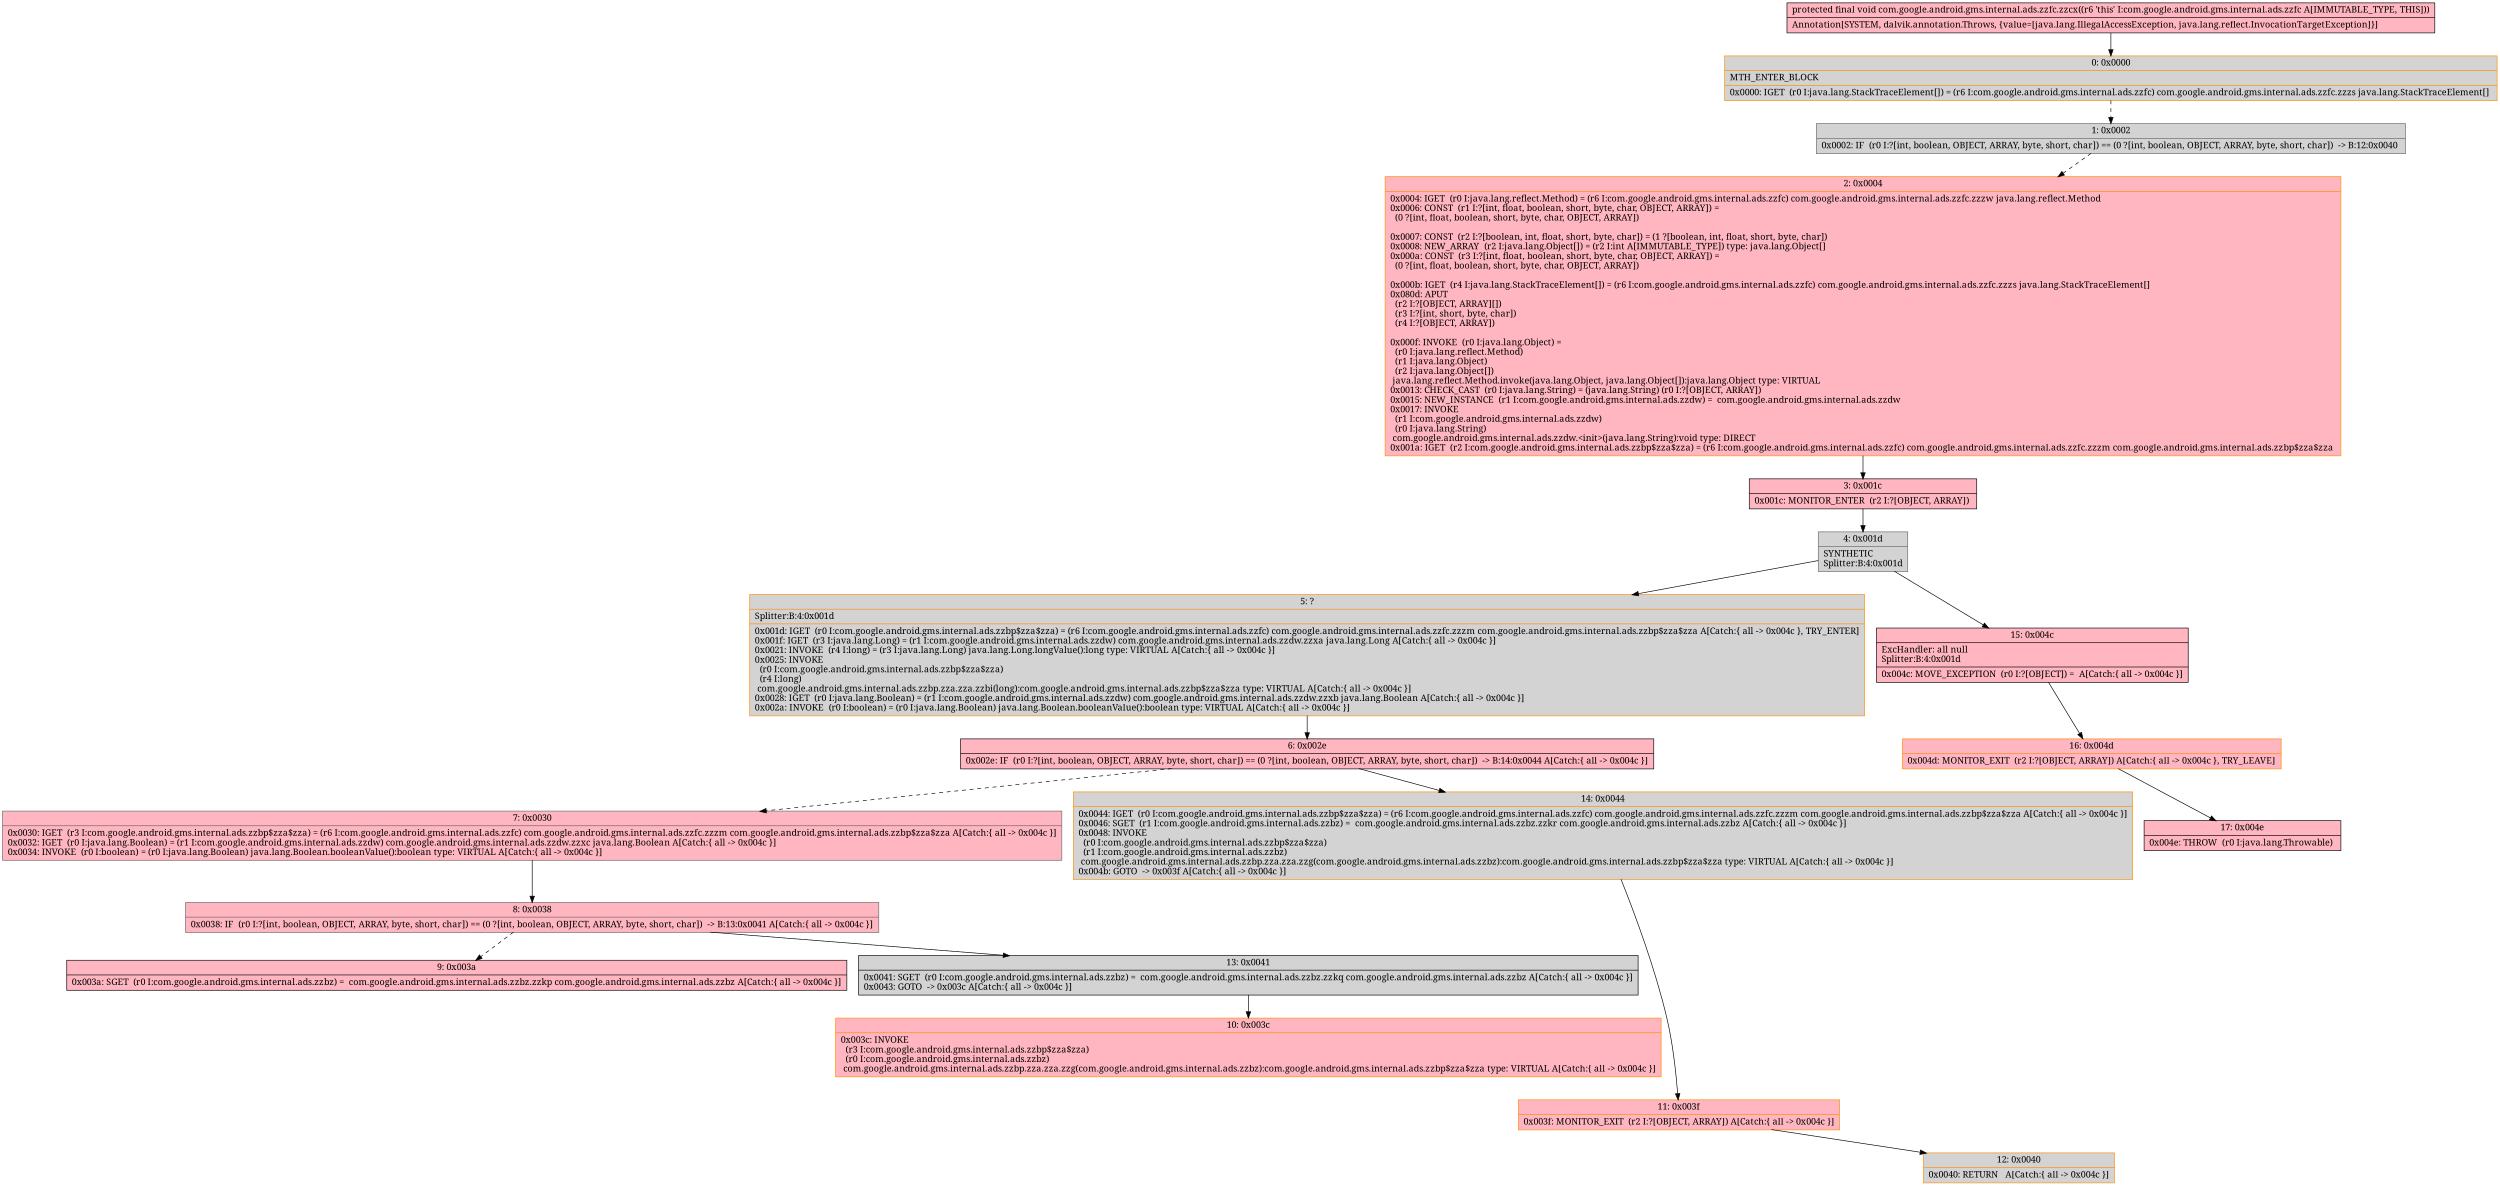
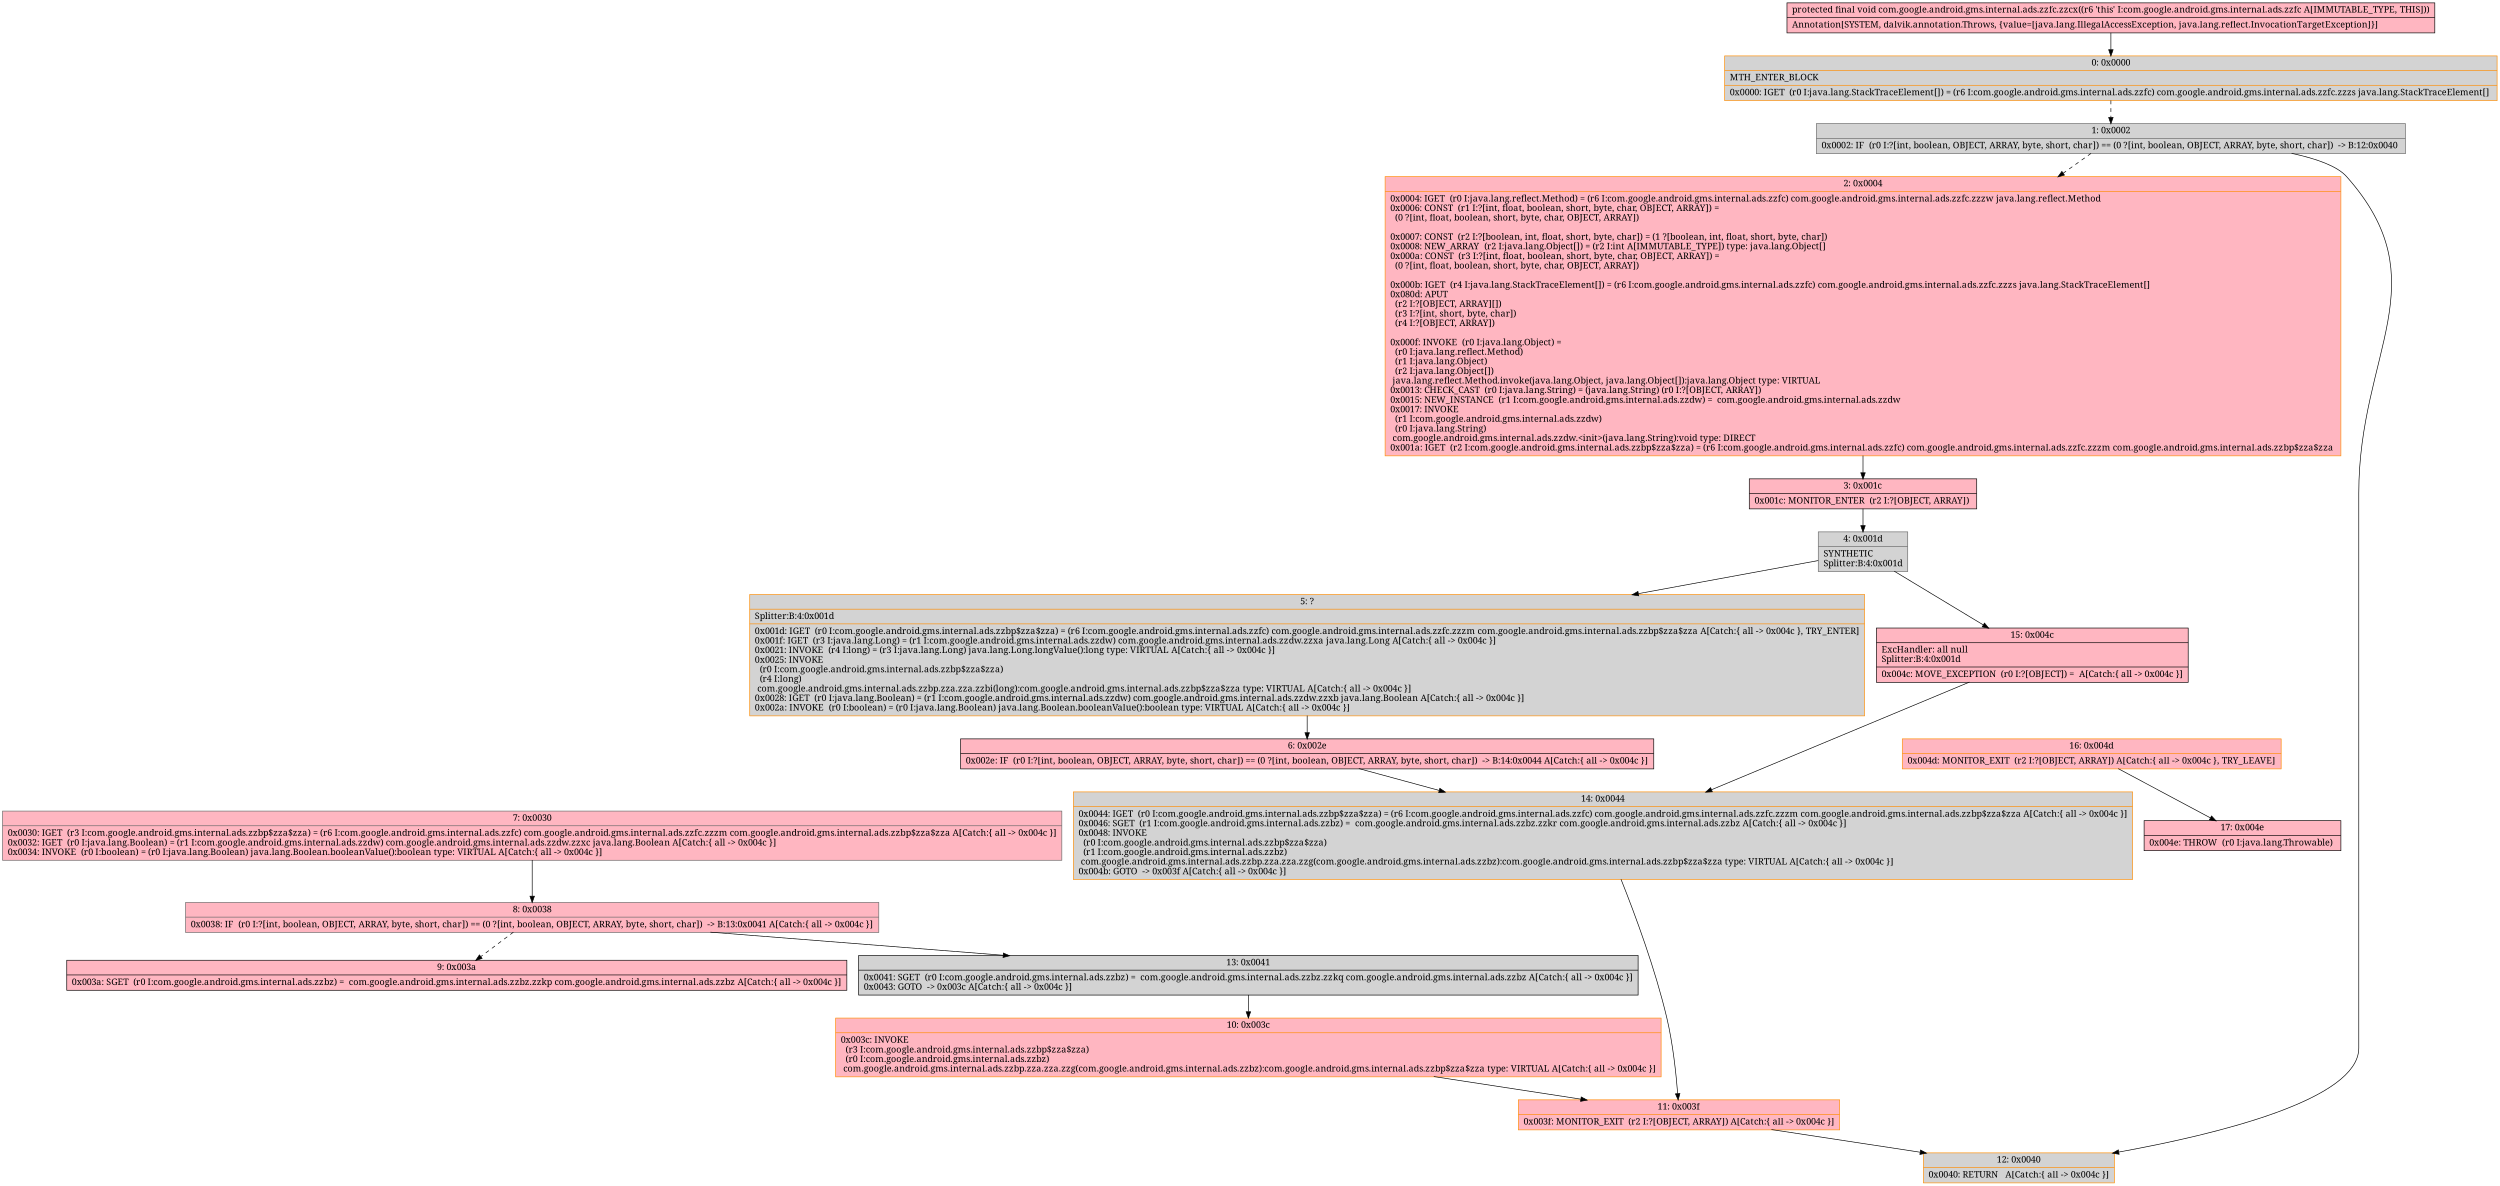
edge "15: 0x004c" -> "16: 0x004d": now "15: 0x004c" -> "14: 0x0044"
edge "1: 0x0002" -> "12: 0x0040": added
edge "6: 0x002e" -> "7: 0x0030": removed
edge "10: 0x003c" -> "11: 0x003f": added
